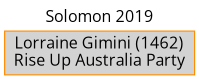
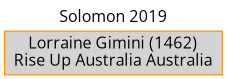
node "Lorraine Gimini (1462) Rise Up Australia Party": label "Lorraine Gimini (1462) Rise Up Australia Party" -> "Lorraine Gimini (1462) Rise Up Australia Australia"
